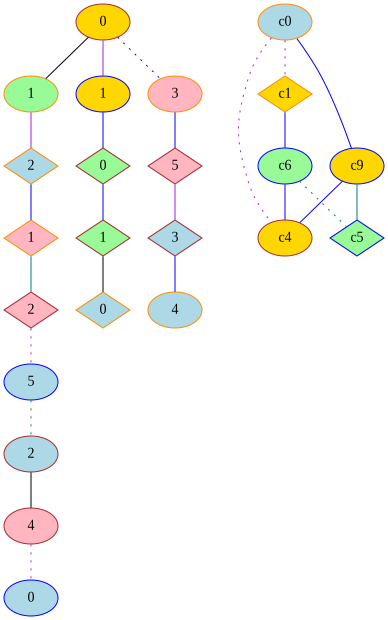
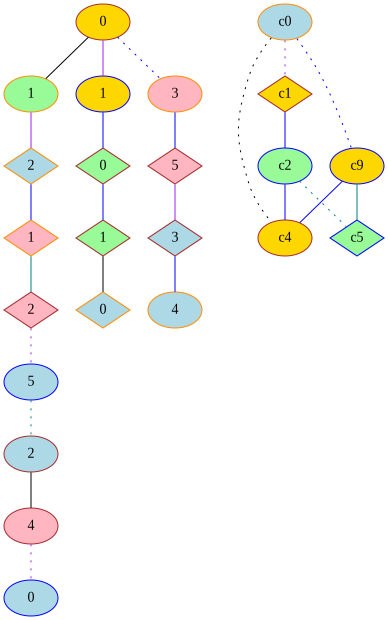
edge "c0" -- "c9": style solid -> dotted
node "c1": color darkorange -> brown
edge "c0" -- "c4": color purple -> black
node "c6": label "c6" -> "c2"
